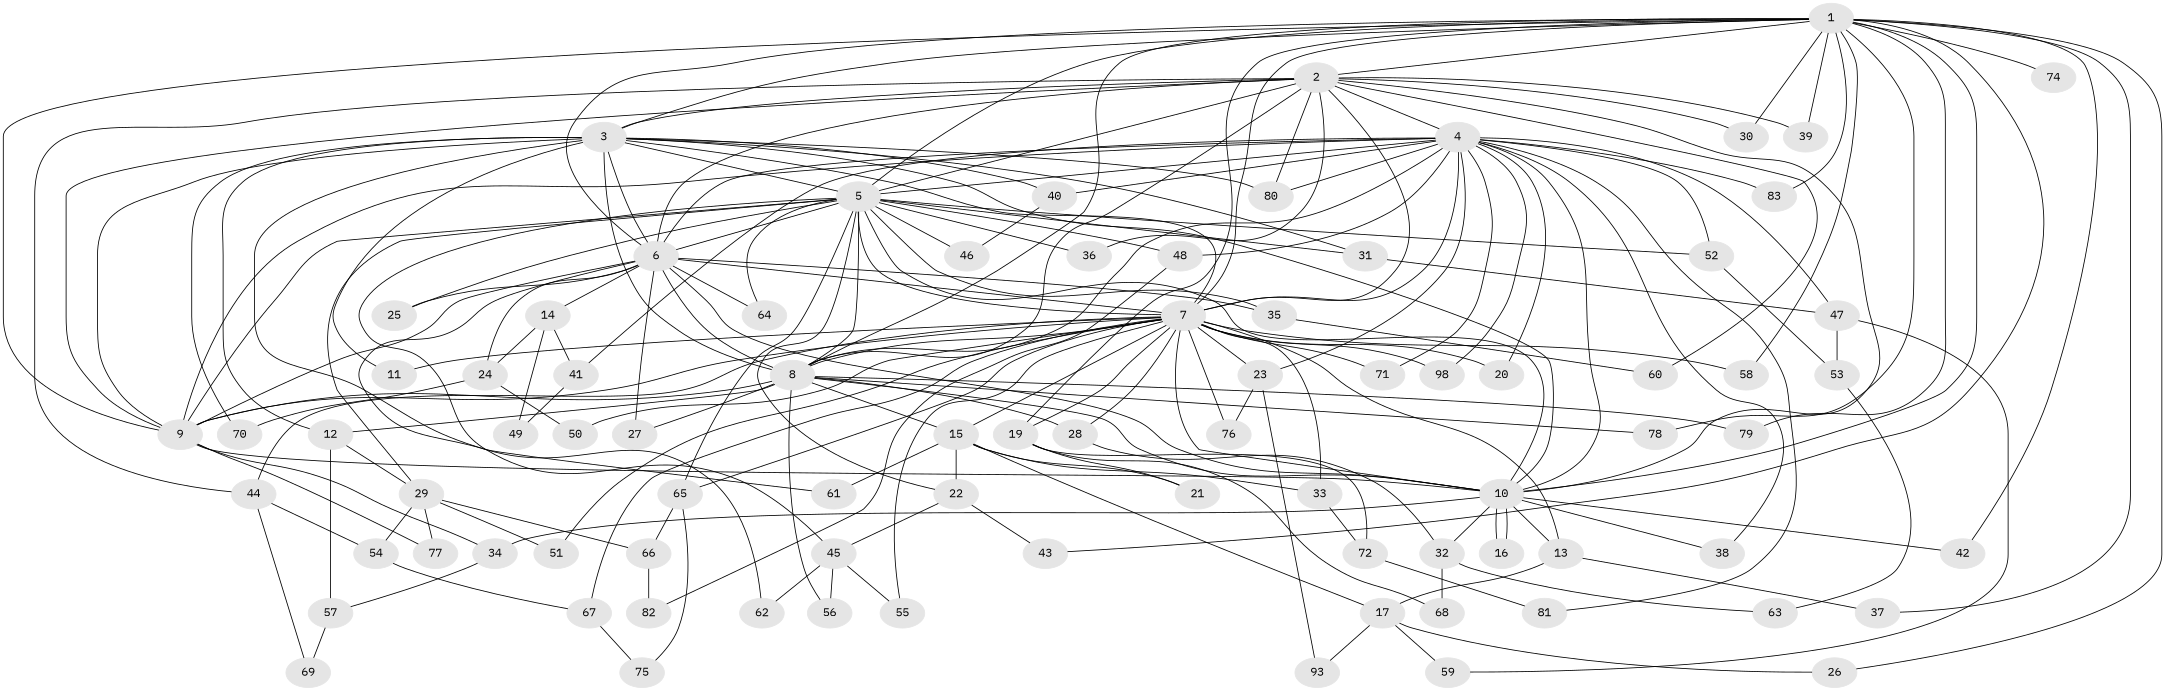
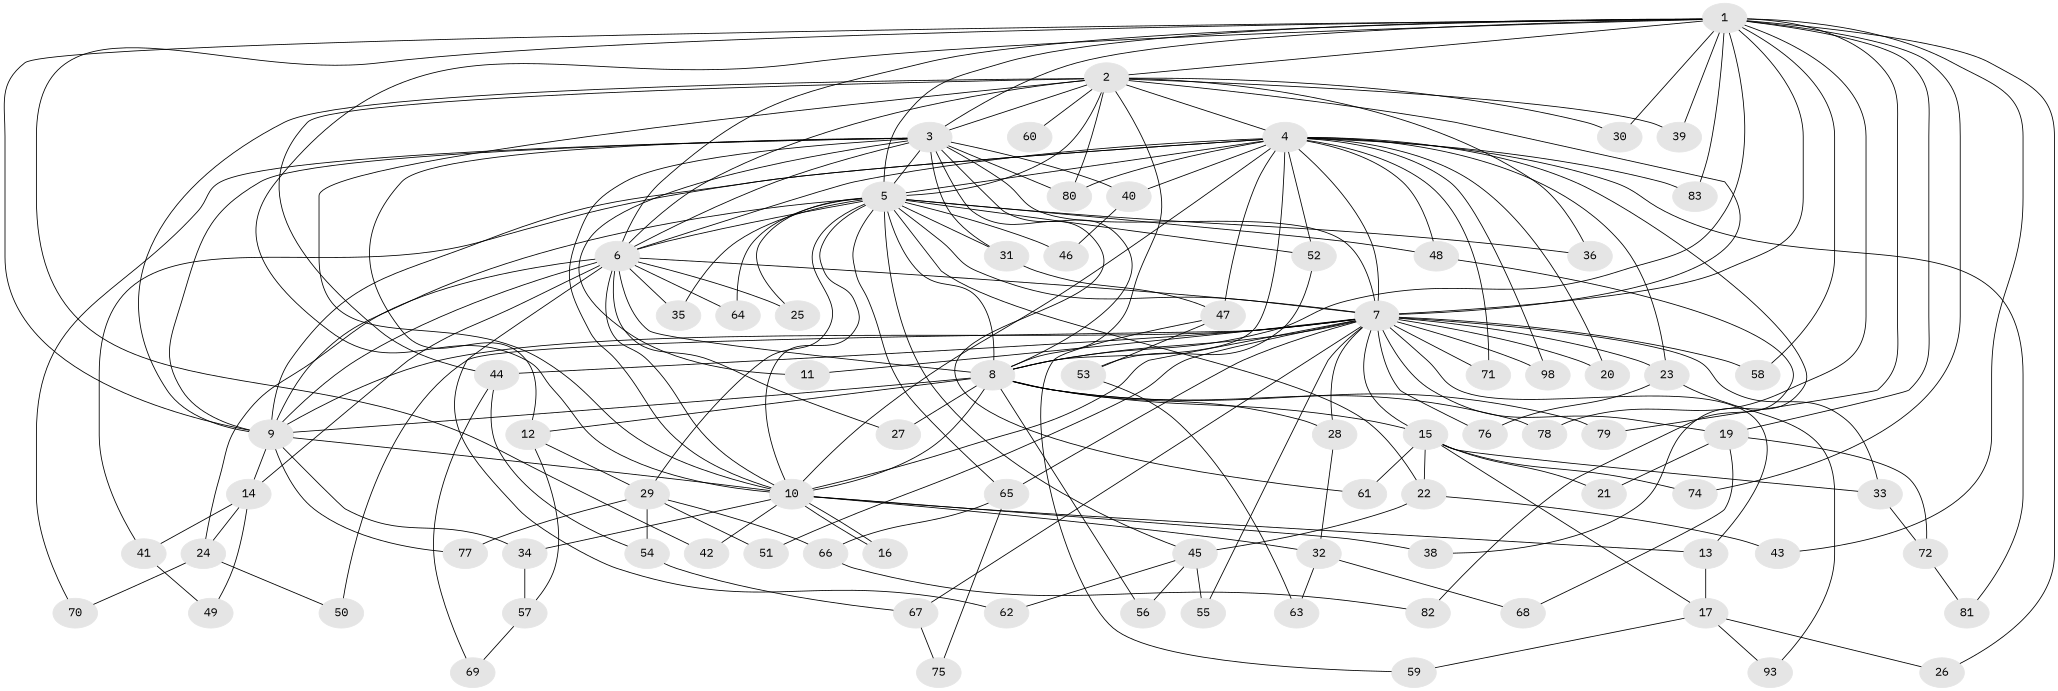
edge "35" -- "60": removed
edge "9" -- "14": added
edge "15" -- "74": added
node "37": removed
